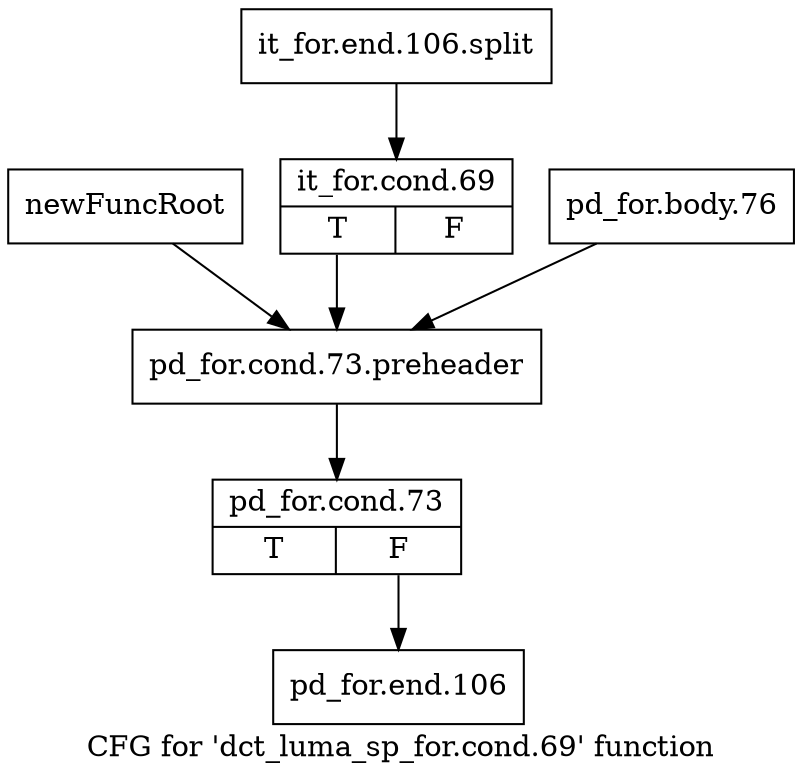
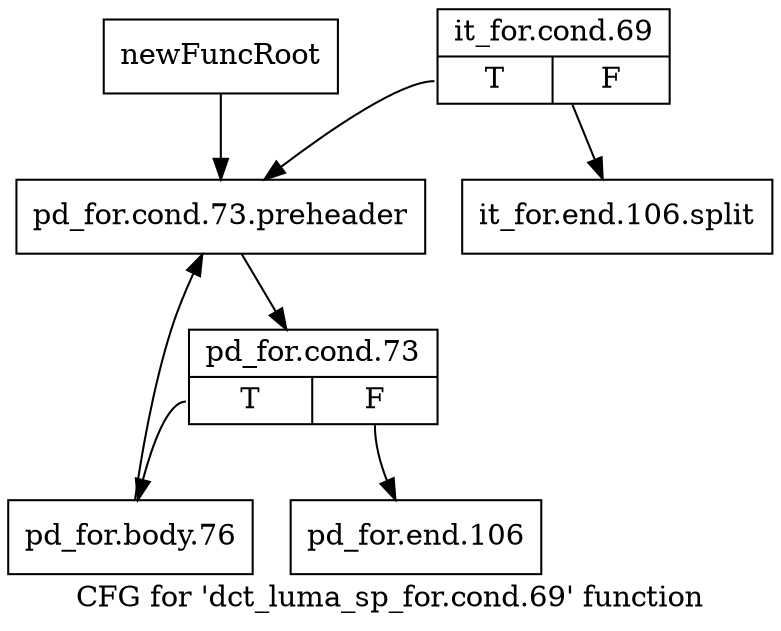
edge "it_for.end.106.split" -> "it_for.cond.69": reversed
edge "pd_for.cond.73" -> "pd_for.body.76": added
